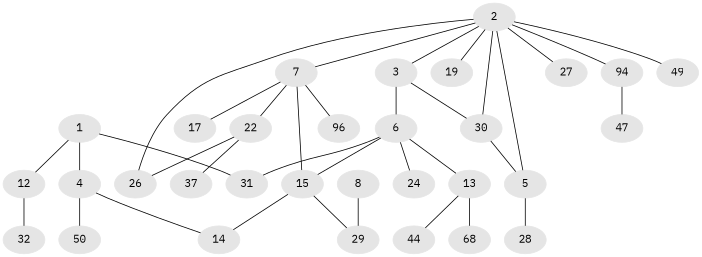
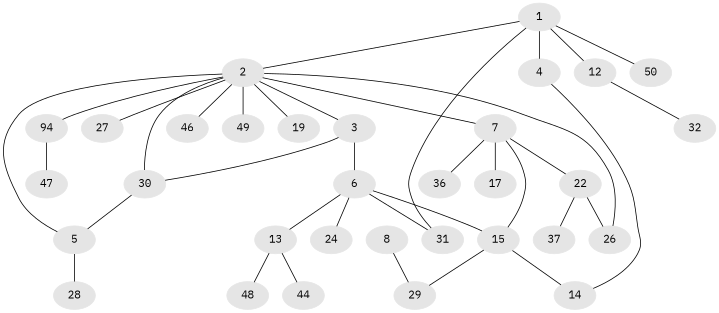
edge "1" -- "2": added
node "46": added
node "96": label "96" -> "36"
edge "4" -- "50": now "1" -- "50"
node "68": label "68" -> "48"
